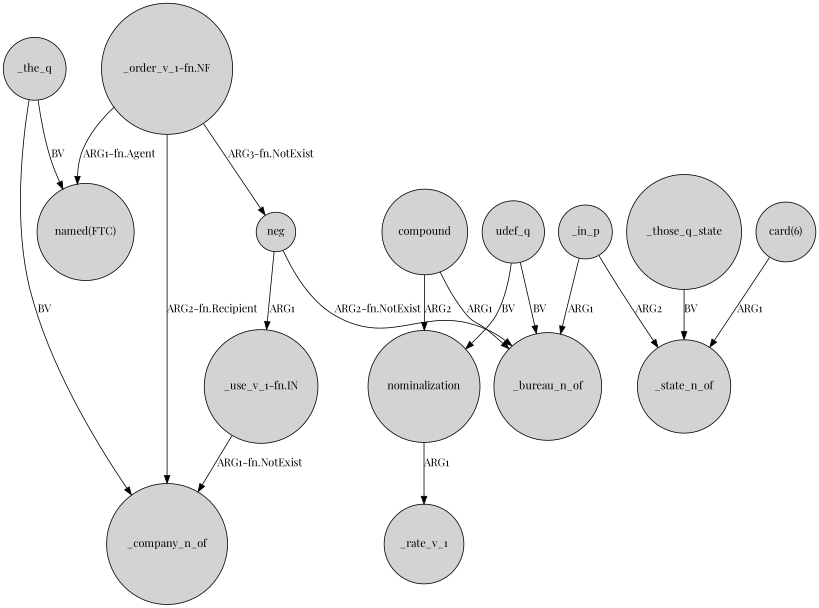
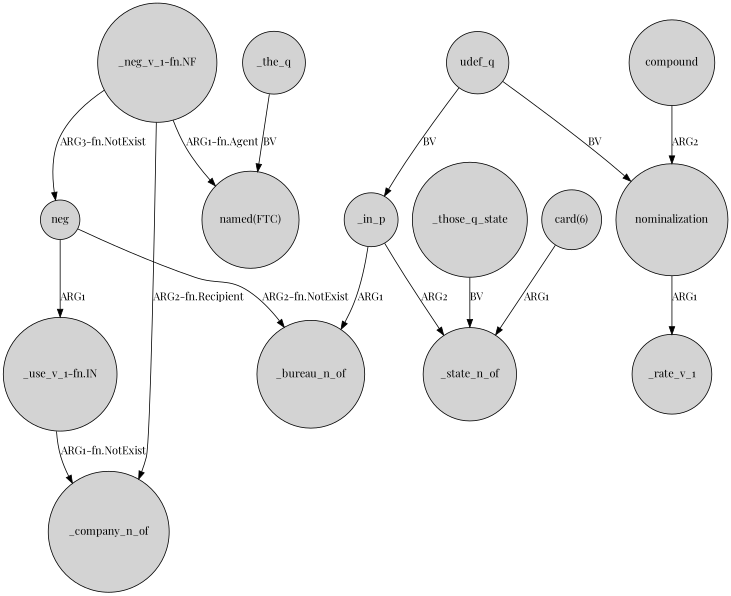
node "_order_v_1-fn.NF": label "_order_v_1-fn.NF" -> "_neg_v_1-fn.NF"
edge "udef_q" -> "_bureau_n_of": now "udef_q" -> "_in_p"
edge "_the_q" -> "_company_n_of": removed, label "BV"
edge "compound" -> "_bureau_n_of": removed, label "ARG1"
